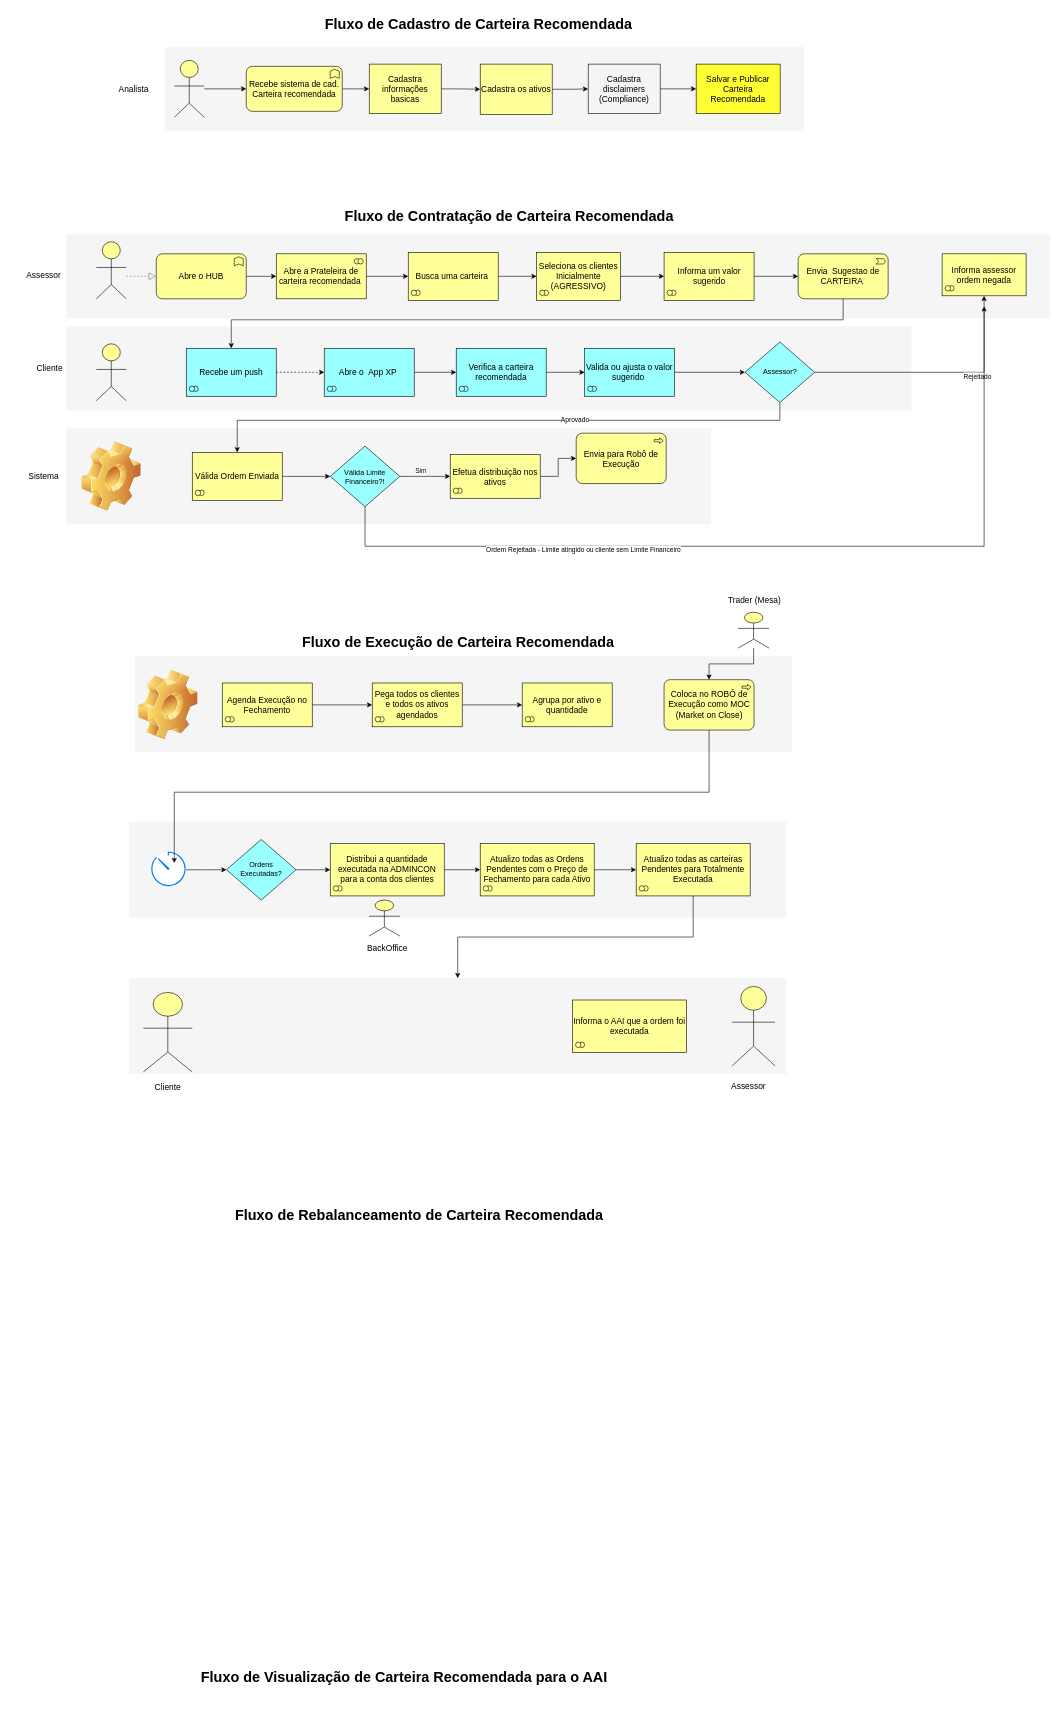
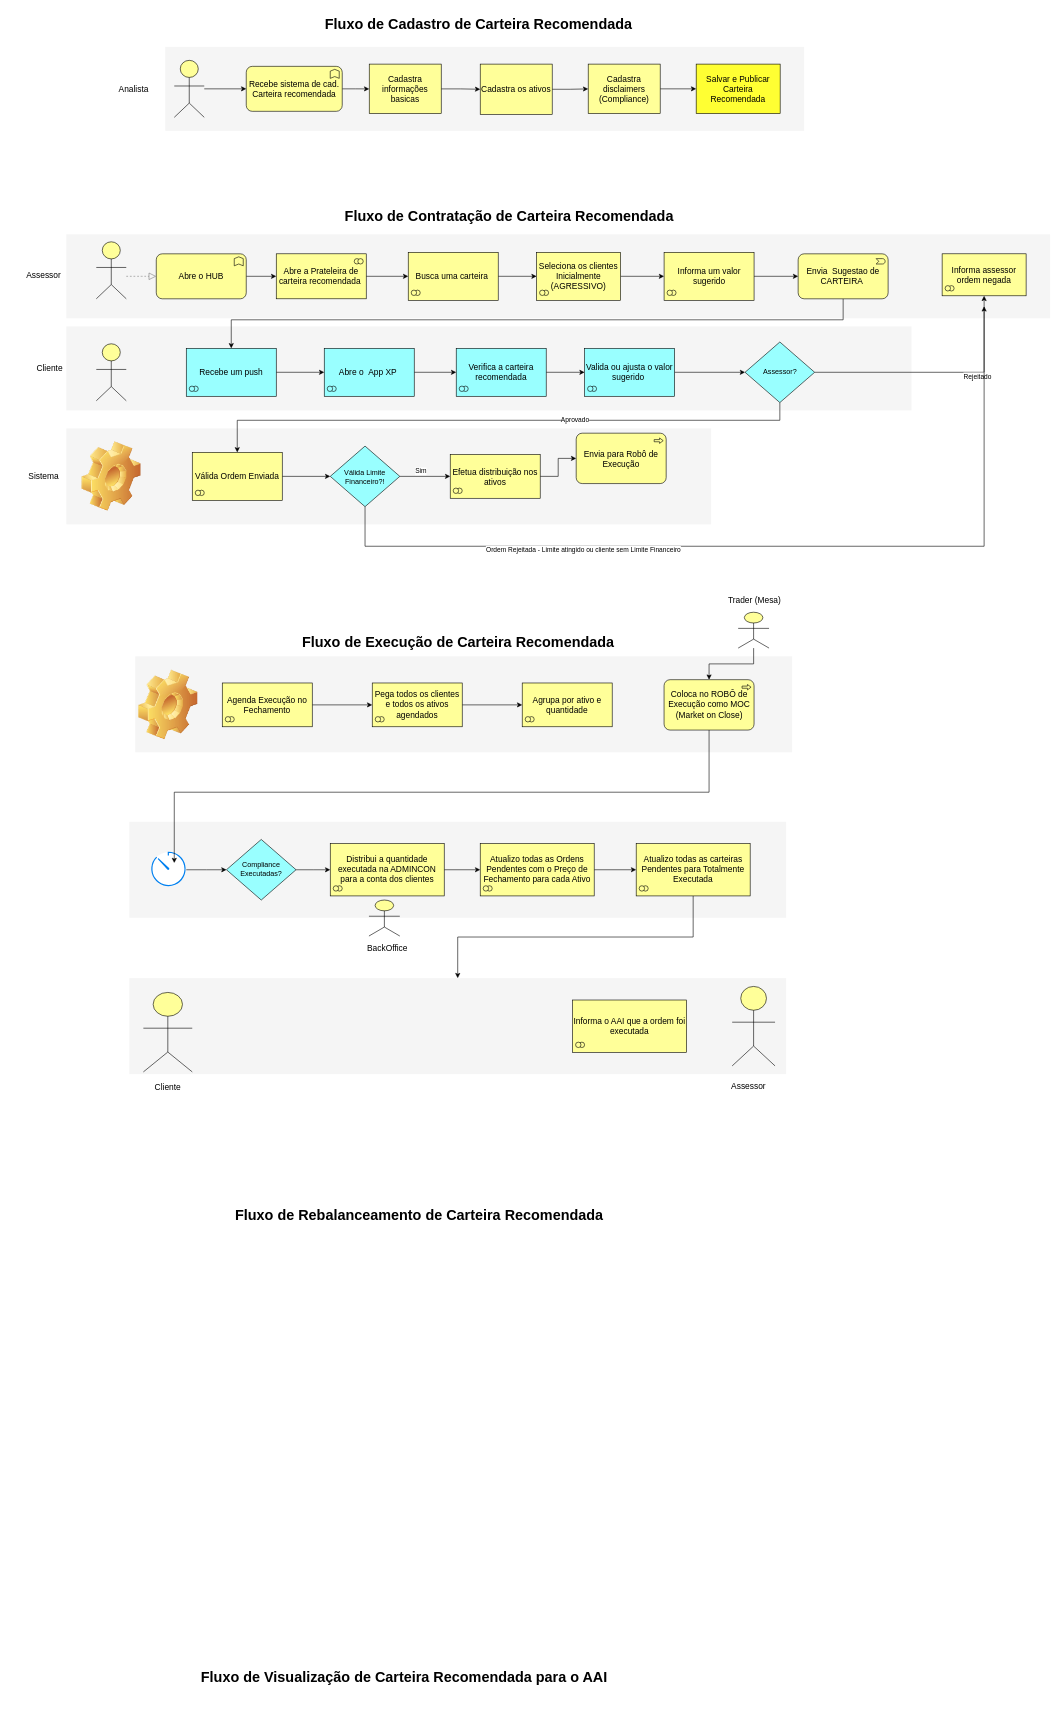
node "Cadastra disclaimers (Compliance)": fillcolor #f5f5f5 -> #ffff99
edge "Recebe um push" -> "Abre o App XP": style dashed -> solid
node "Ordens Executadas?": label "Ordens Executadas?" -> "Compliance Executadas?"
